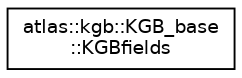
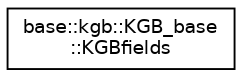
node "atlas::kgb::KGB_base ::KGBfields": label "atlas::kgb::KGB_base ::KGBfields" -> "base::kgb::KGB_base ::KGBfields"
